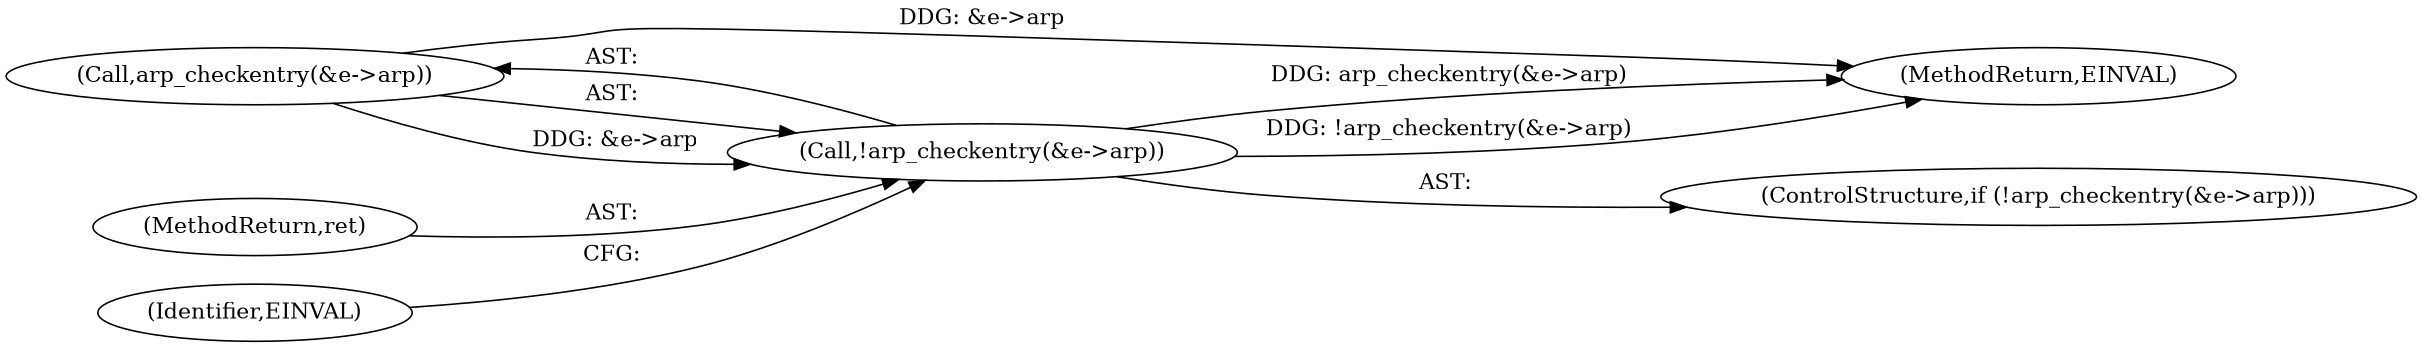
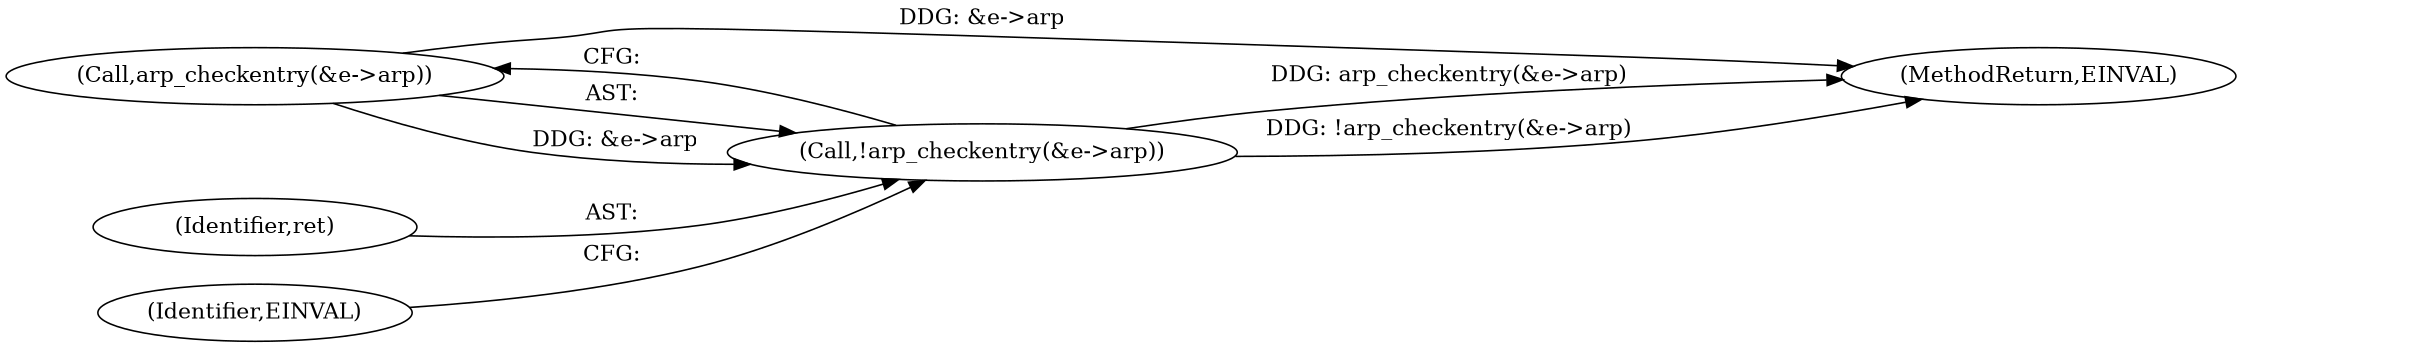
edge "(Call,!arp_checkentry(&e->arp))" -> "(Call,arp_checkentry(&e->arp))": label "AST: " -> "CFG: "
node "(ControlStructure,if (!arp_checkentry(&e->arp)))": removed
node "(MethodReturn,ret)": label "(MethodReturn,ret)" -> "(Identifier,ret)"
